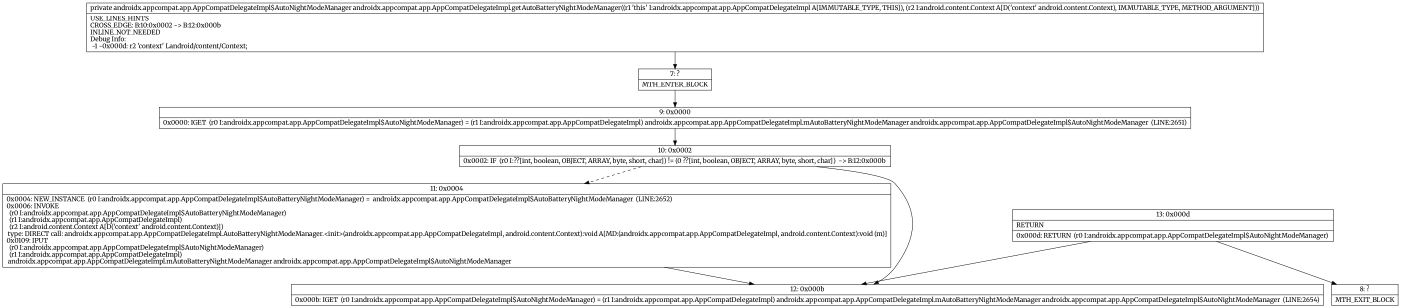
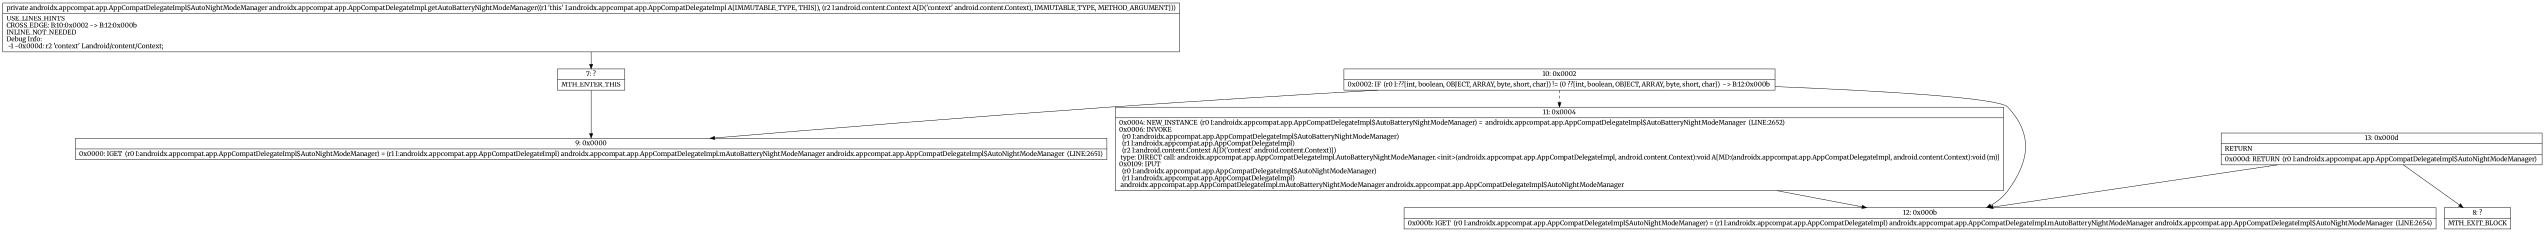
node "7: ?": text "MTH_ENTER_BLOCK" -> "MTH_ENTER_THIS"
edge "9: 0x0000" -> "10: 0x0002": reversed
